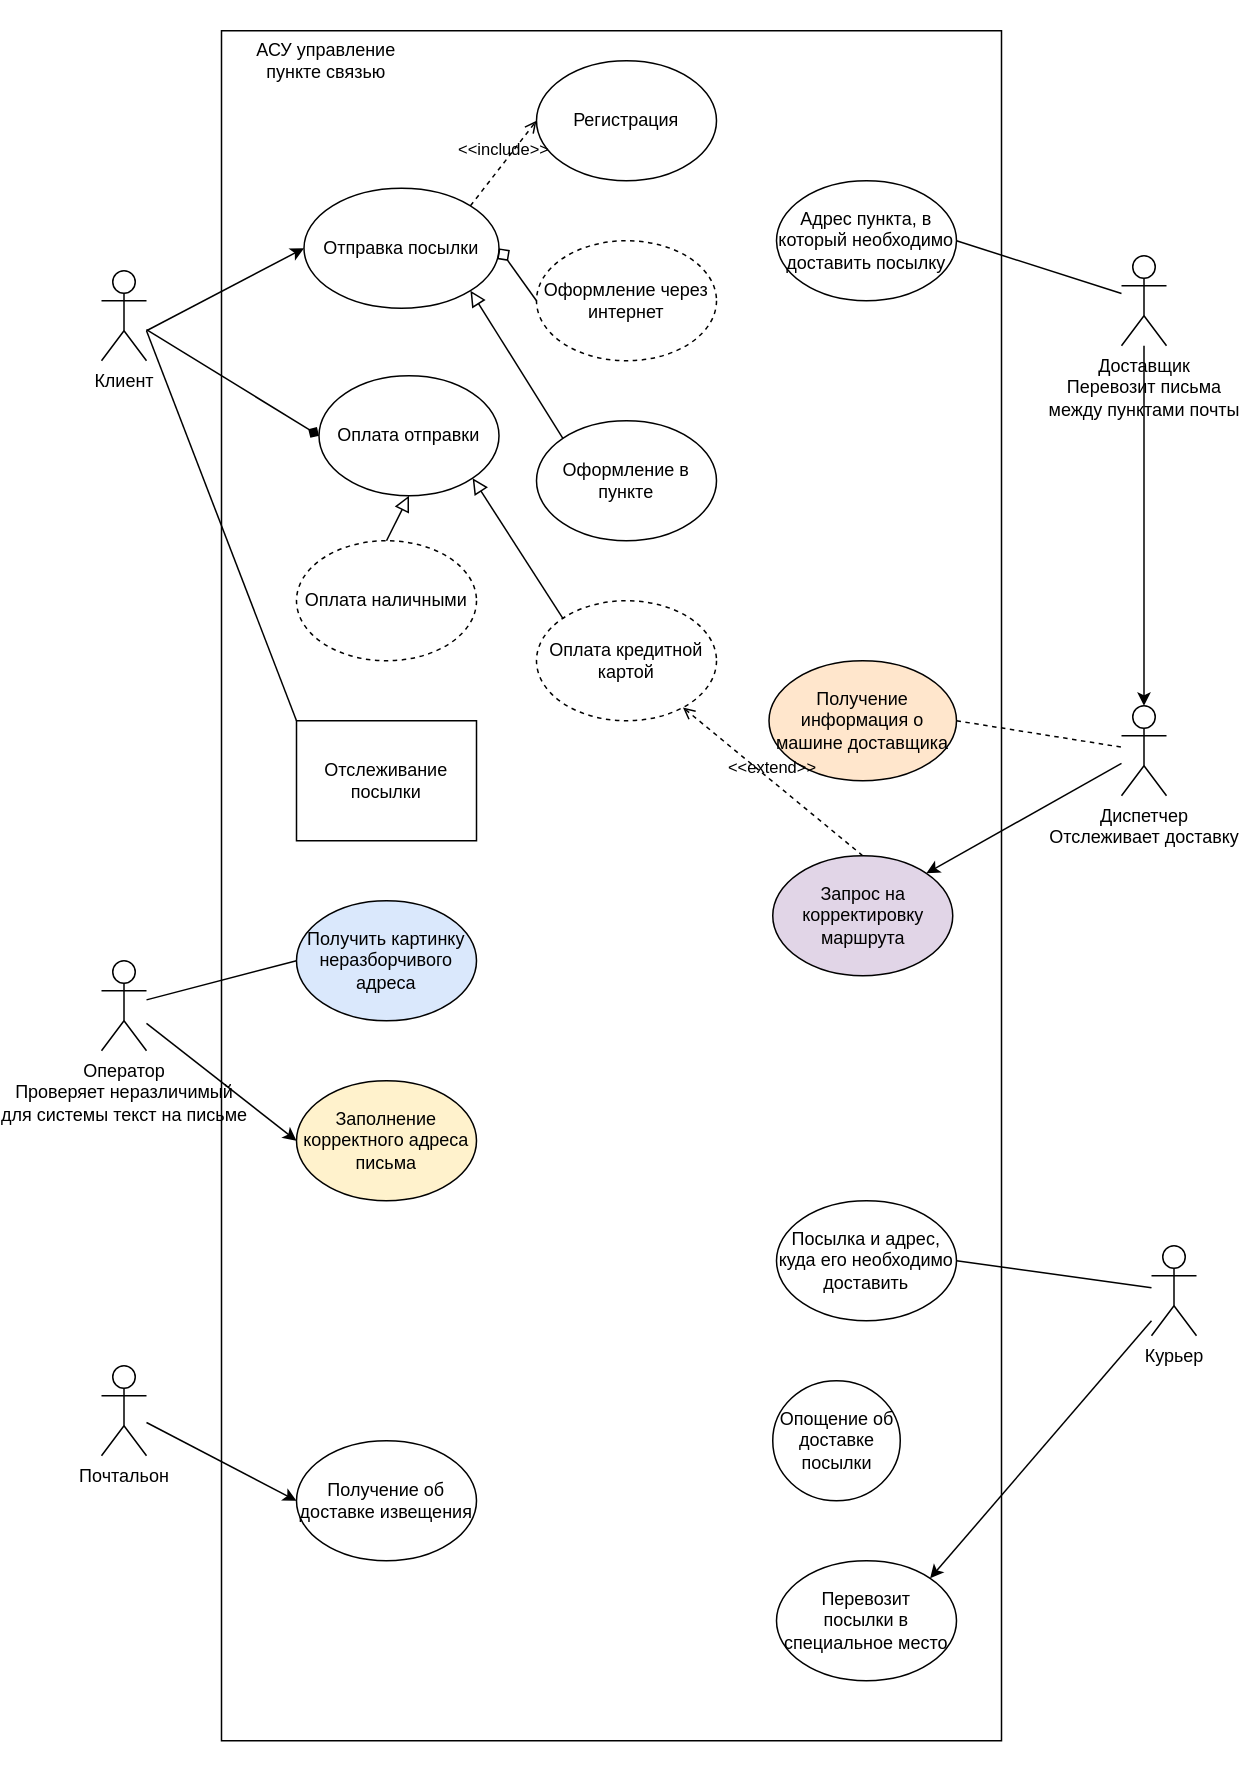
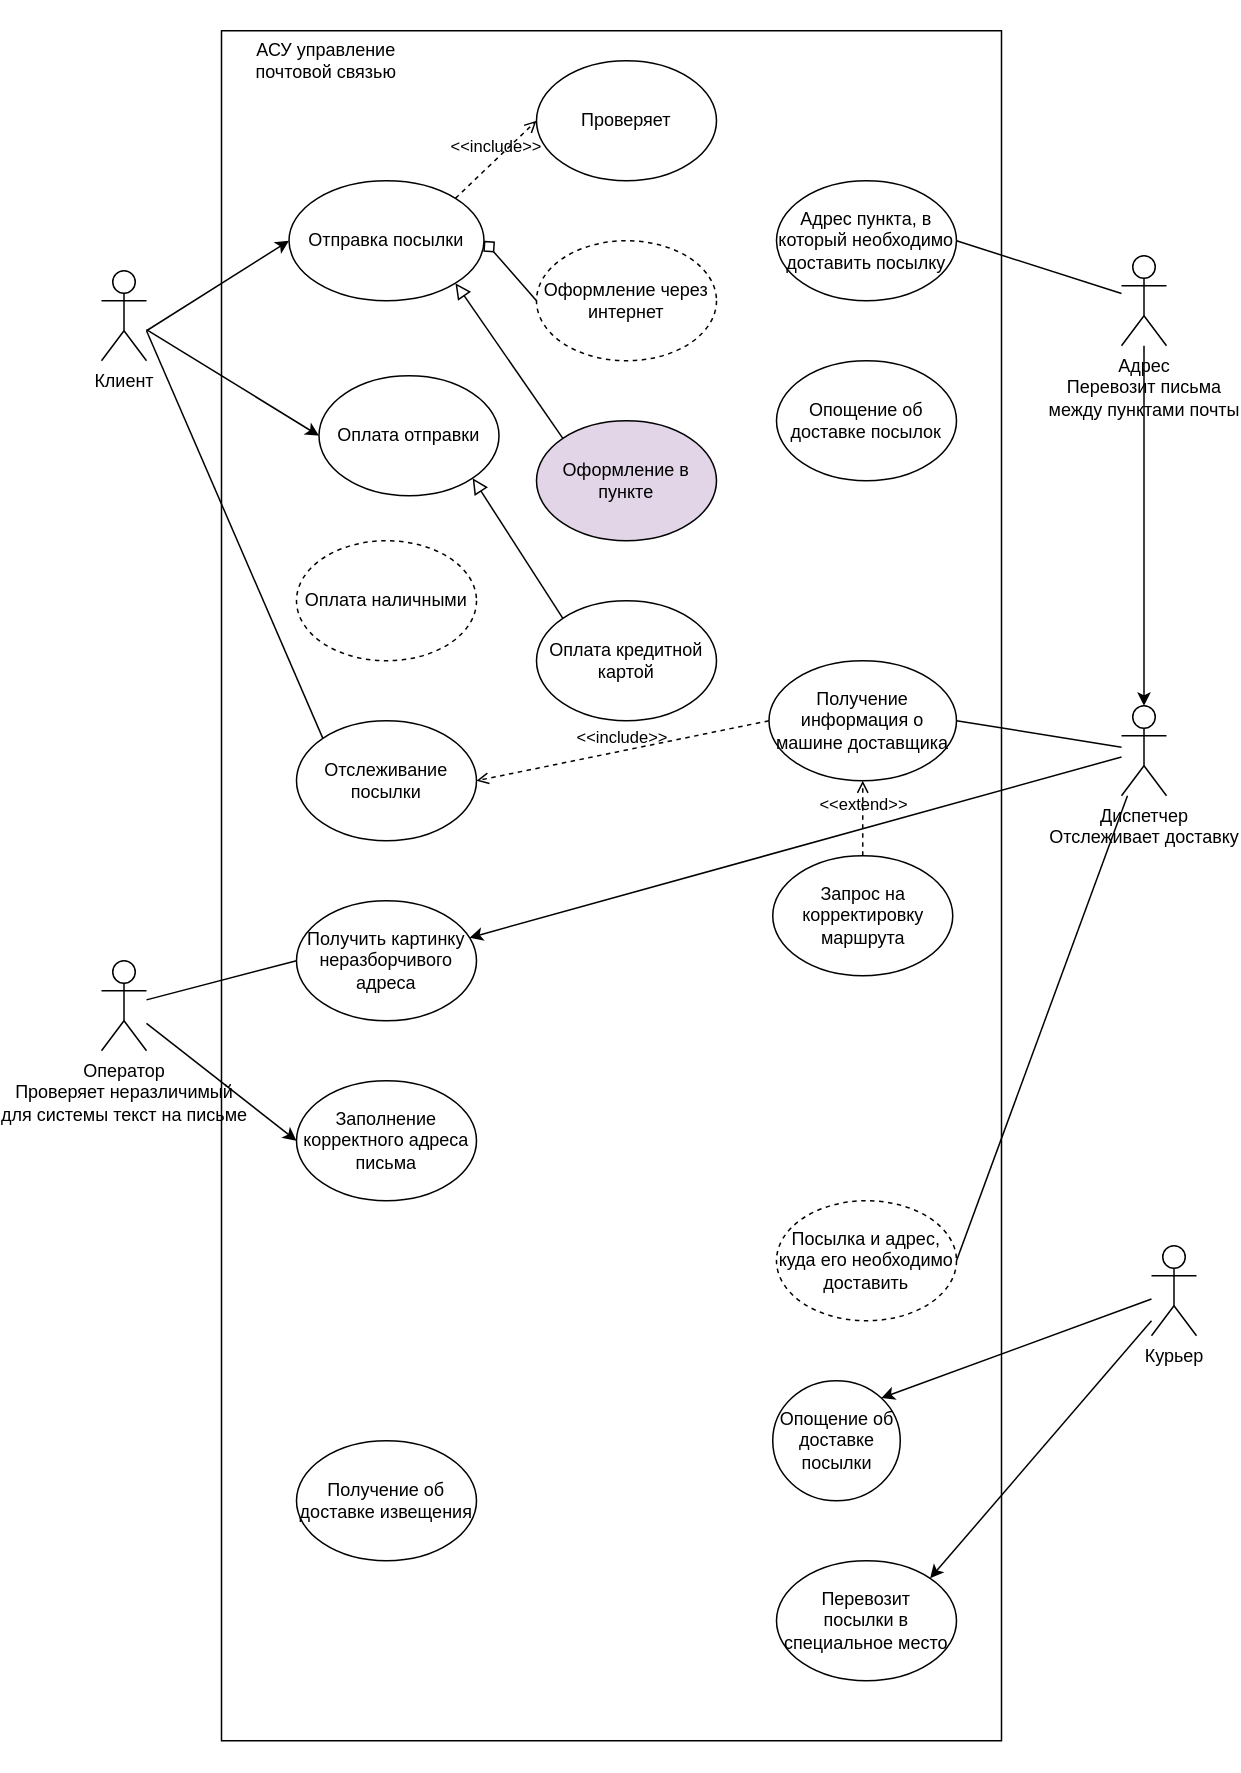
node "АСУ управление пункте связью": label "АСУ управление пункте связью" -> "АСУ управление почтовой связью"
node "Регистрация": label "Регистрация" -> "Проверяет"
node "Отправка посылки": moved (401, 248) -> (386, 241)
node "Доставщик Перевозит письма между пунктами почты": label "Доставщик Перевозит письма между пунктами почты" -> "Адрес Перевозит письма между пунктами почты"
node "Опощение об доставке посылок": added
edge "Клиент" -> "Оплата отправки": arrowhead diamond -> classic
node "Оформление в пункте": fillcolor #ffffff -> #e1d5e7
edge "Оплата наличными" -> "Оплата отправки": removed
node "Оплата кредитной картой": style dashed -> solid
node "Получение информация о машине доставщика": fillcolor #ffe6cc -> #ffffff
edge "Получение информация о машине доставщика" -- "Диспетчер Отслеживает доставку": style dashed -> solid
edge "Получение информация о машине доставщика" -> "Отслеживание посылки": added, label "<<include>>"
node "Отслеживание посылки": shape rectangle -> ellipse
edge "Запрос на корректировку маршрута" -> "Оплата кредитной картой": now "Запрос на корректировку маршрута" -> "Получение информация о машине доставщика"
edge "Диспетчер Отслеживает доставку" -> "Запрос на корректировку маршрута": now "Диспетчер Отслеживает доставку" -> "Получить картинку неразборчивого адреса"
node "Запрос на корректировку маршрута": fillcolor #e1d5e7 -> #ffffff
node "Получить картинку неразборчивого адреса": fillcolor #dae8fc -> #ffffff
node "Заполнение корректного адреса письма": fillcolor #fff2cc -> #ffffff
node "Посылка и адрес, куда его необходимо доставить": style solid -> dashed
edge "Посылка и адрес, куда его необходимо доставить" -- "Курьер": now "Посылка и адрес, куда его необходимо доставить" -- "Диспетчер Отслеживает доставку"
edge "Курьер" -> "Опощение об доставке посылки": added
node "Почтальон": removed
edge "Почтальон" -> "Получение об доставке извещения": removed
